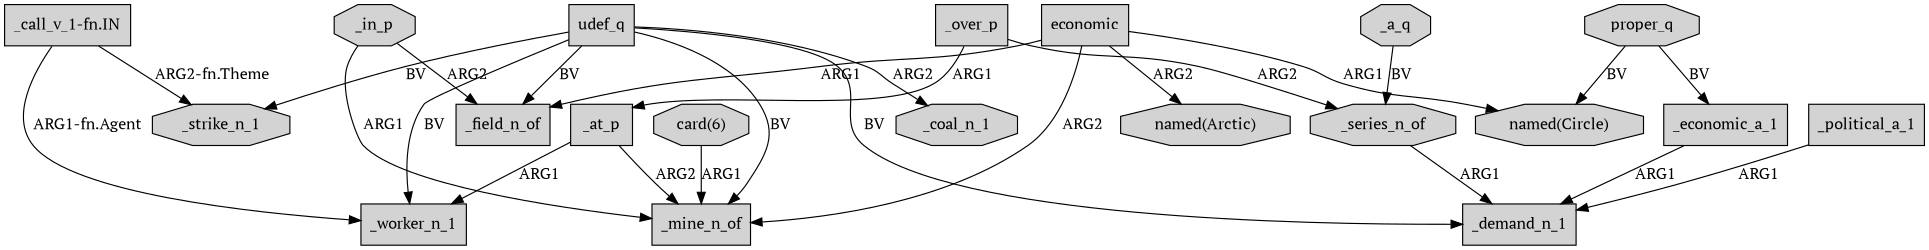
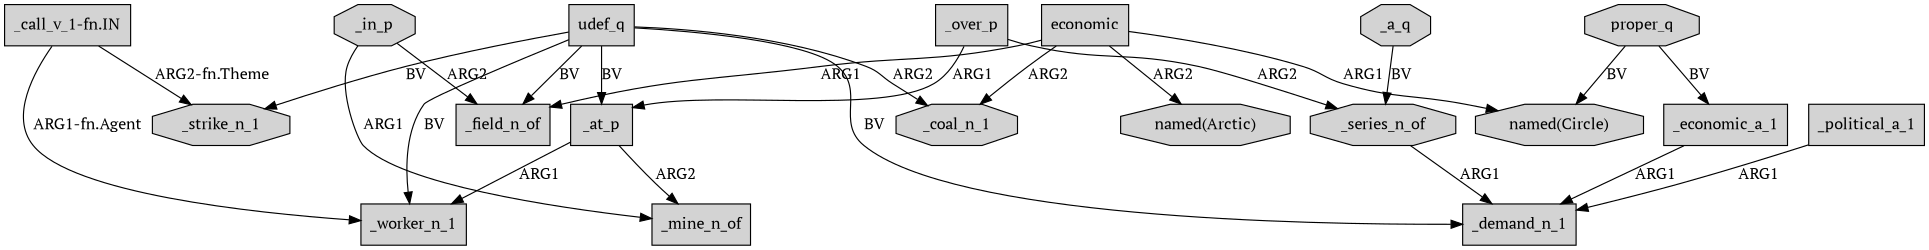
edge "udef_q" -> "_mine_n_of": now "udef_q" -> "_at_p"
node "card(6)": removed
edge "economic" -> "_mine_n_of": now "economic" -> "_coal_n_1"
